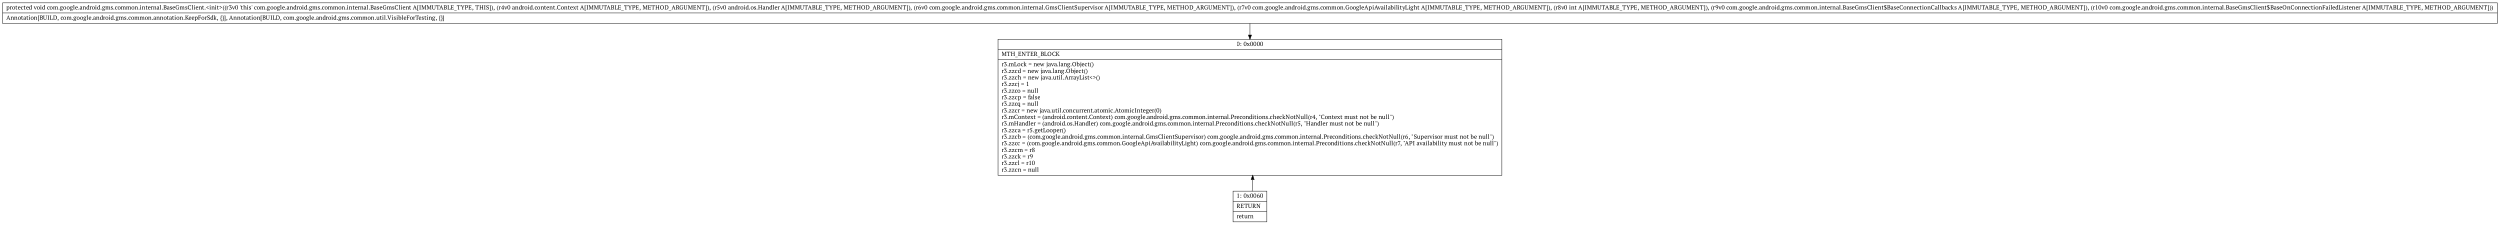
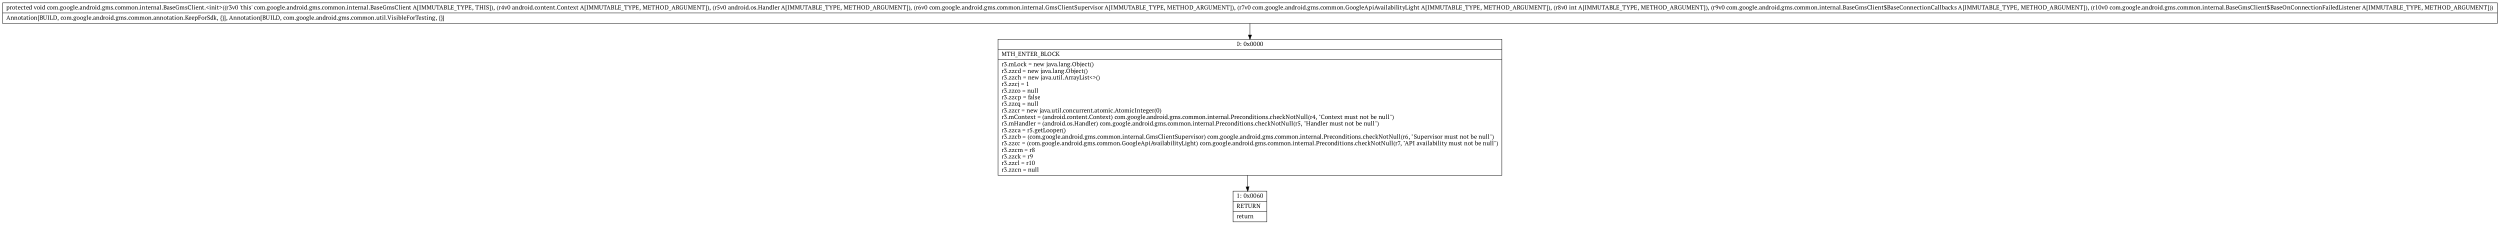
edge "1: 0x0060" -> "0: 0x0000": reversed
